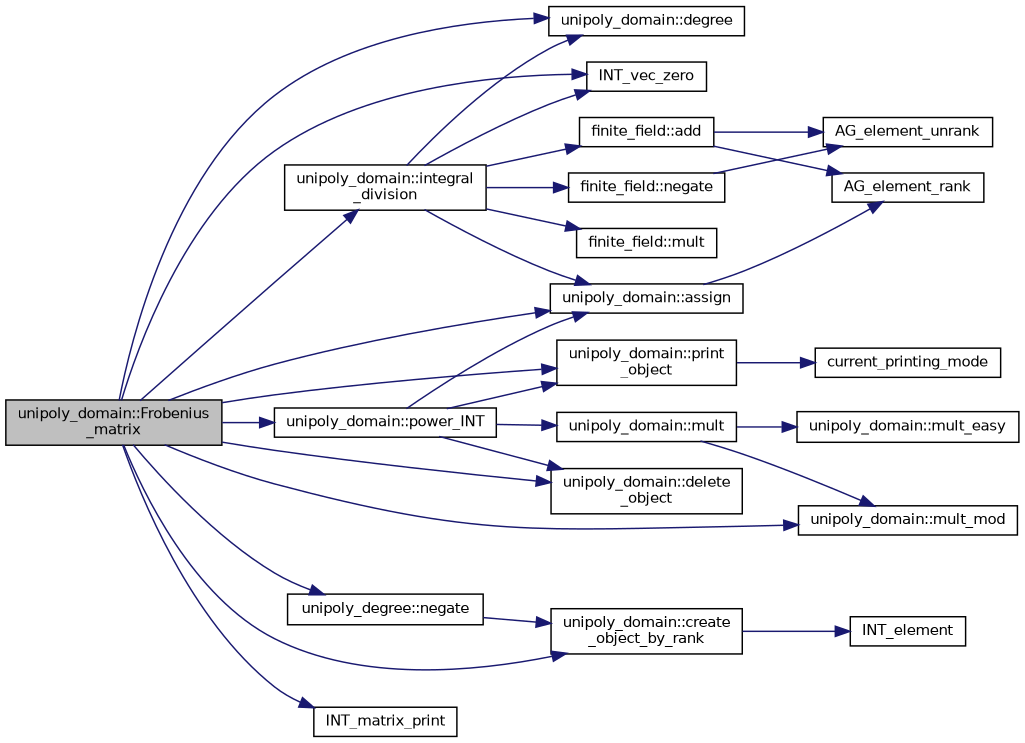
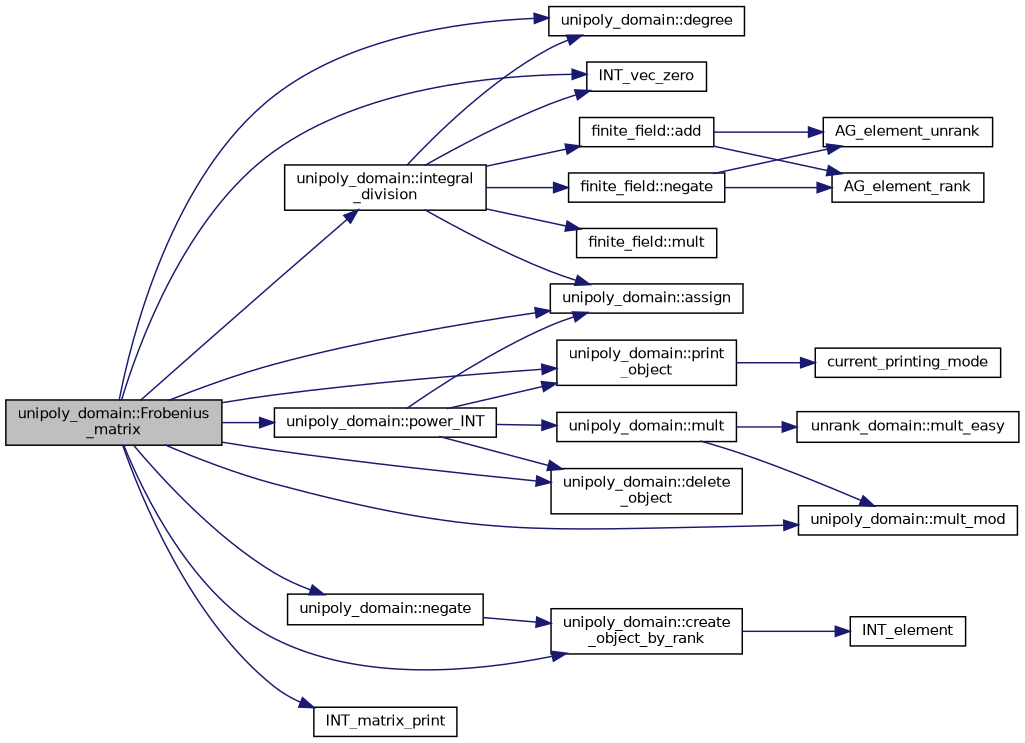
edge "unipoly_domain::assign" -> "AG_element_rank": now "finite_field::negate" -> "AG_element_rank"
node "unipoly_domain::mult_easy": label "unipoly_domain::mult_easy" -> "unrank_domain::mult_easy"
node "unipoly_degree::negate": label "unipoly_degree::negate" -> "unipoly_domain::negate"
